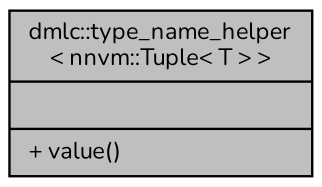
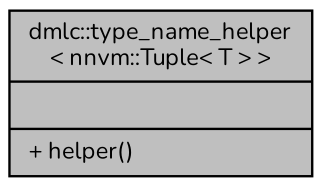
node "dmlc::type_name_helper": text "+ value()" -> "+ helper()"
